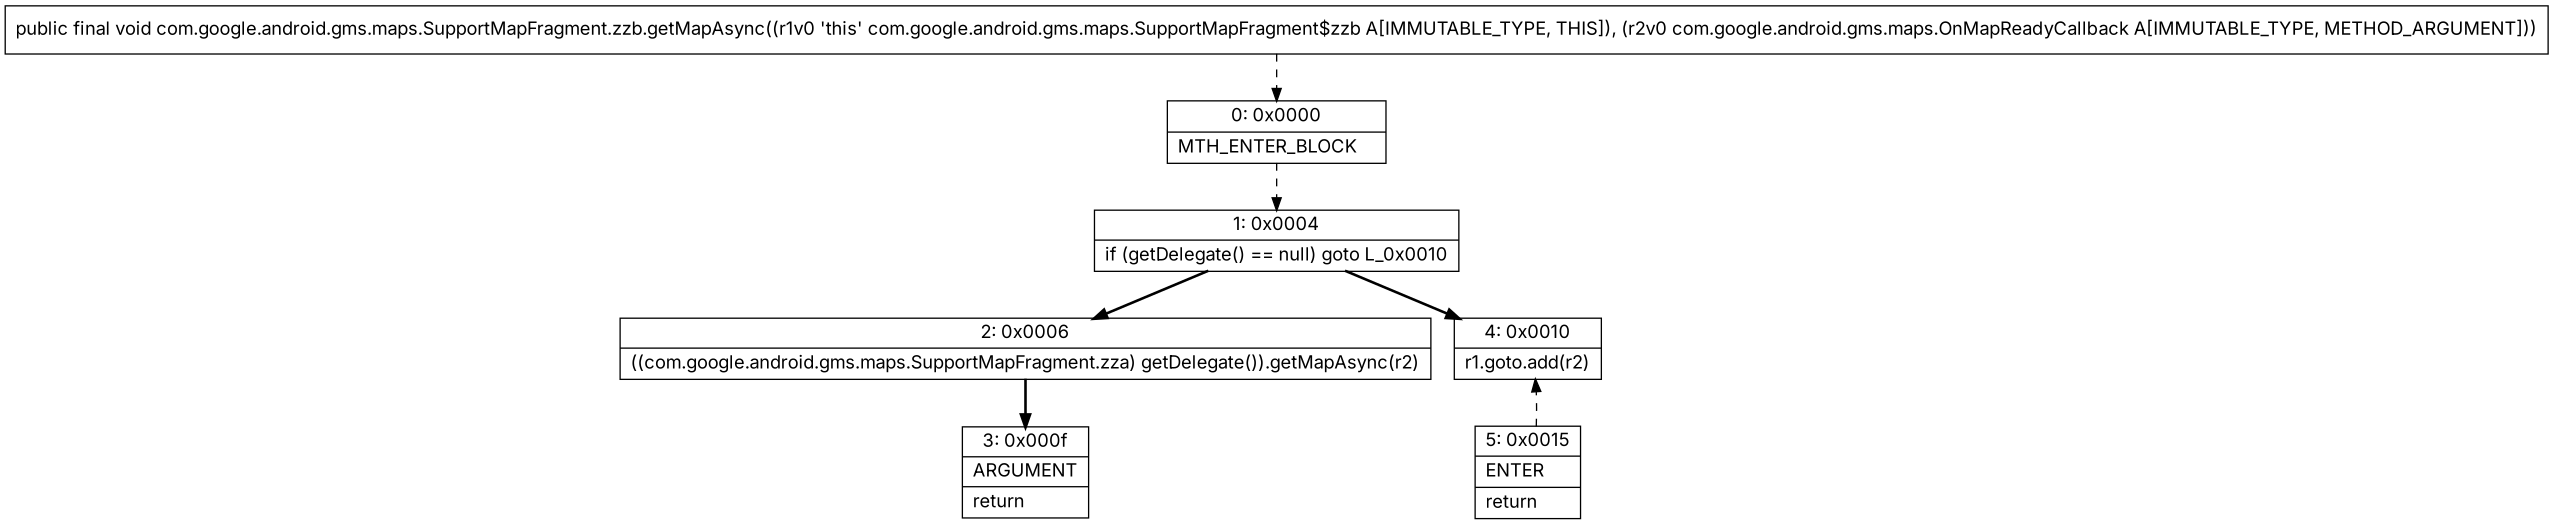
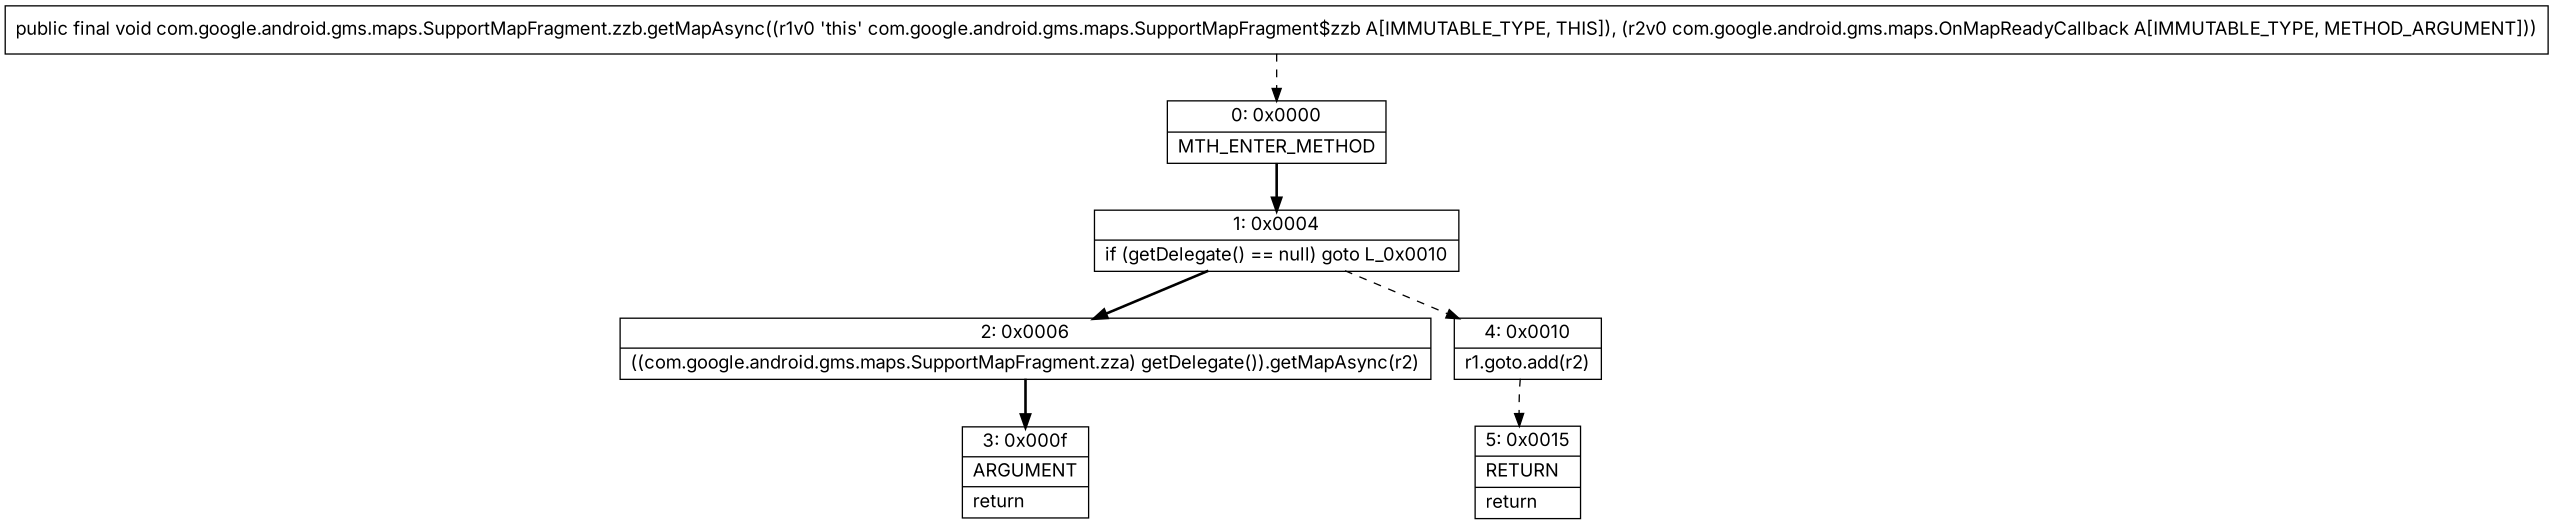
node "0: 0x0000": text "MTH_ENTER_BLOCK" -> "MTH_ENTER_METHOD"
edge "0: 0x0000" -> "1: 0x0004": style dashed -> bold
edge "1: 0x0004" -> "4: 0x0010": style bold -> dashed
edge "5: 0x0015" -> "4: 0x0010": reversed
node "5: 0x0015": text "ENTER" -> "RETURN"
